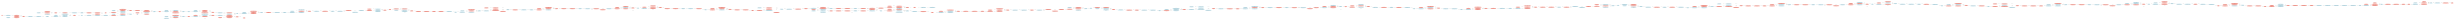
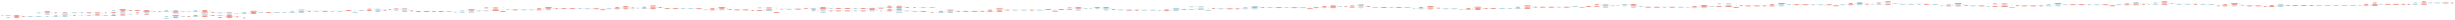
node "378 quantize_per_tensor_203": fillcolor lightblue -> salmon
